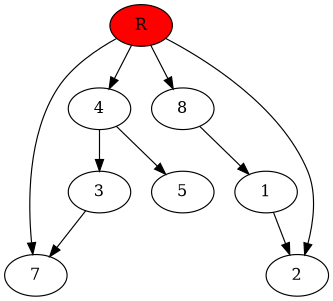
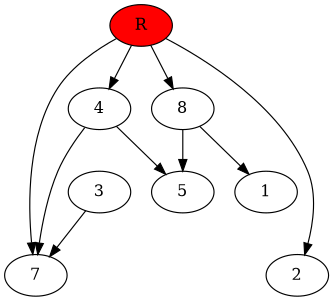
edge "4" -> "3": now "4" -> "7"
edge "8" -> "5": added
edge "1" -> "2": removed
